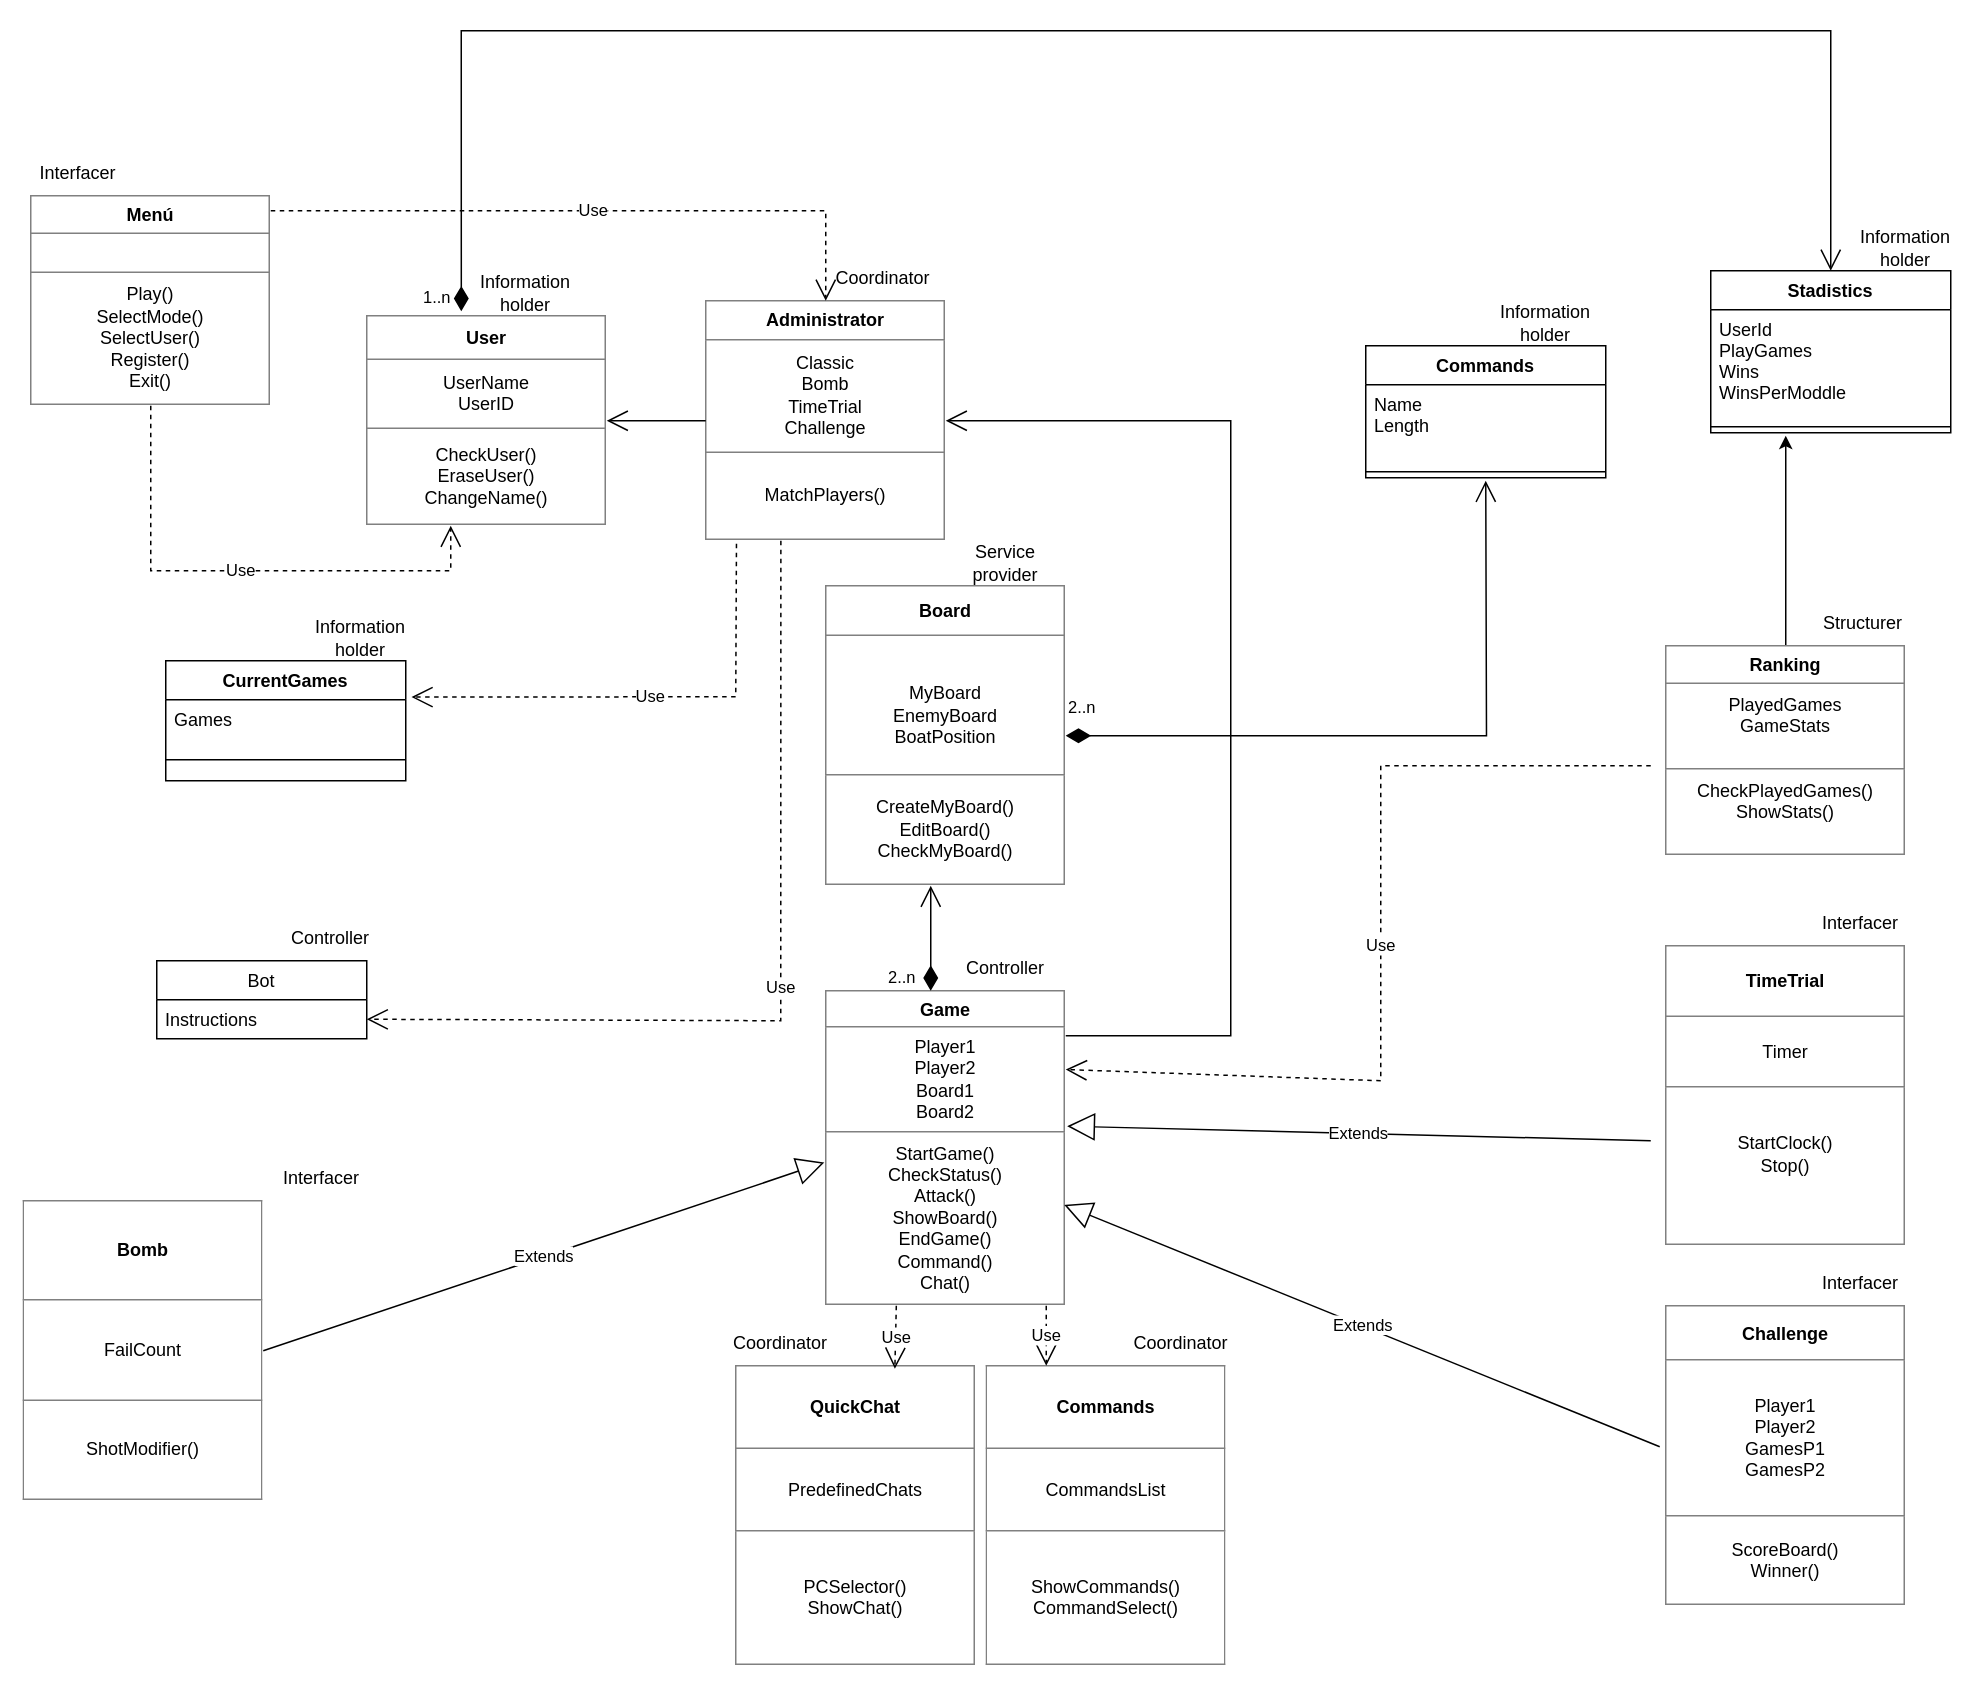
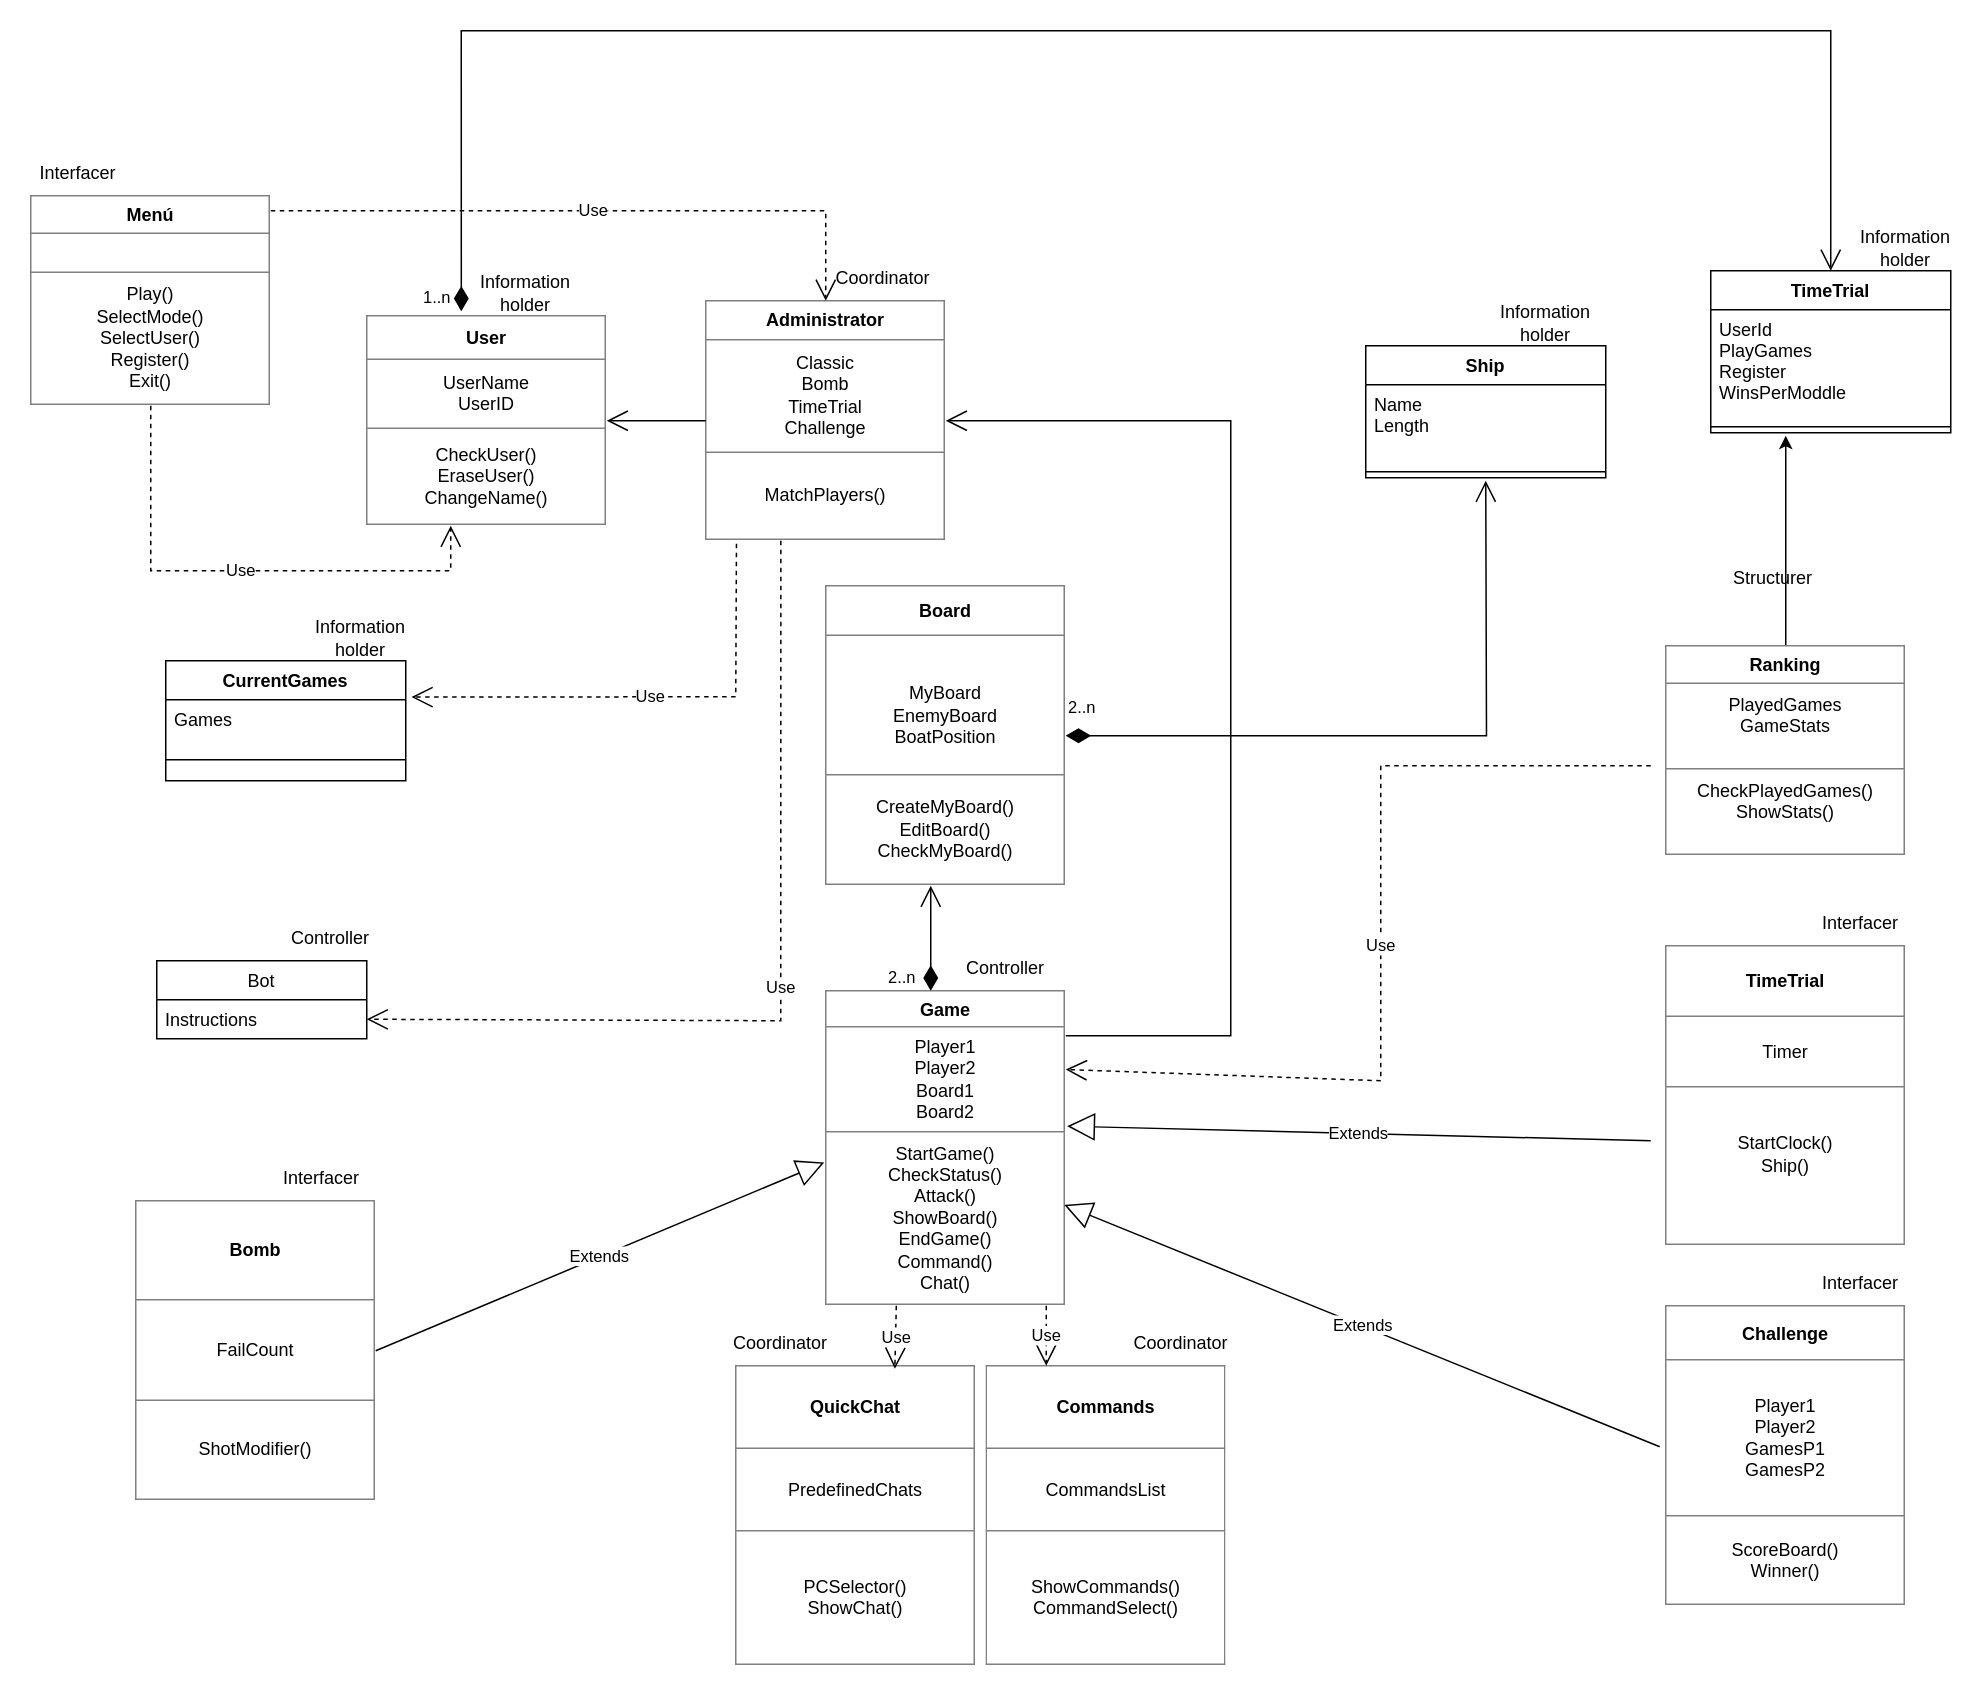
node "Stadistics": label "Stadistics" -> "TimeTrial"
node "UserId PlayGames Wins WinsPerModdle": label "UserId PlayGames Wins WinsPerModdle" -> "UserId PlayGames Register WinsPerModdle"
node "Commands": label "Commands" -> "Ship"
node "Service provider": removed
node "Structurer": moved (1861, 623) -> (1771, 578)
node "TimeTrial Timer StartClock() Stop()": label "TimeTrial Timer StartClock() Stop()" -> "TimeTrial Timer StartClock() Ship()"
node "Bomb FailCount ShotModifier()": moved (143, 1351) -> (256, 1351)
